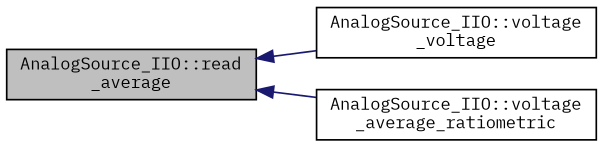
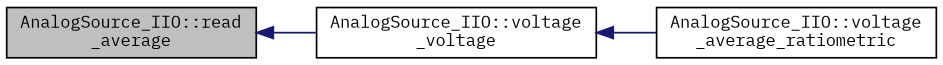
edge "AnalogSource_IIO::voltage _average_ratiometric" -> "AnalogSource_IIO::read _average": now "AnalogSource_IIO::voltage _average_ratiometric" -> "AnalogSource_IIO::voltage _voltage"
